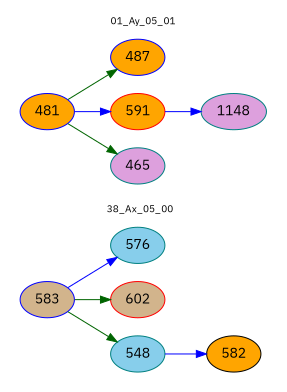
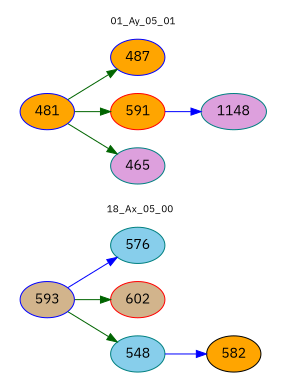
edge "481" -> "591": color blue -> darkgreen
cluster "38_Ax_05_00": label "38_Ax_05_00" -> "18_Ax_05_00"
node "583": label "583" -> "593"
